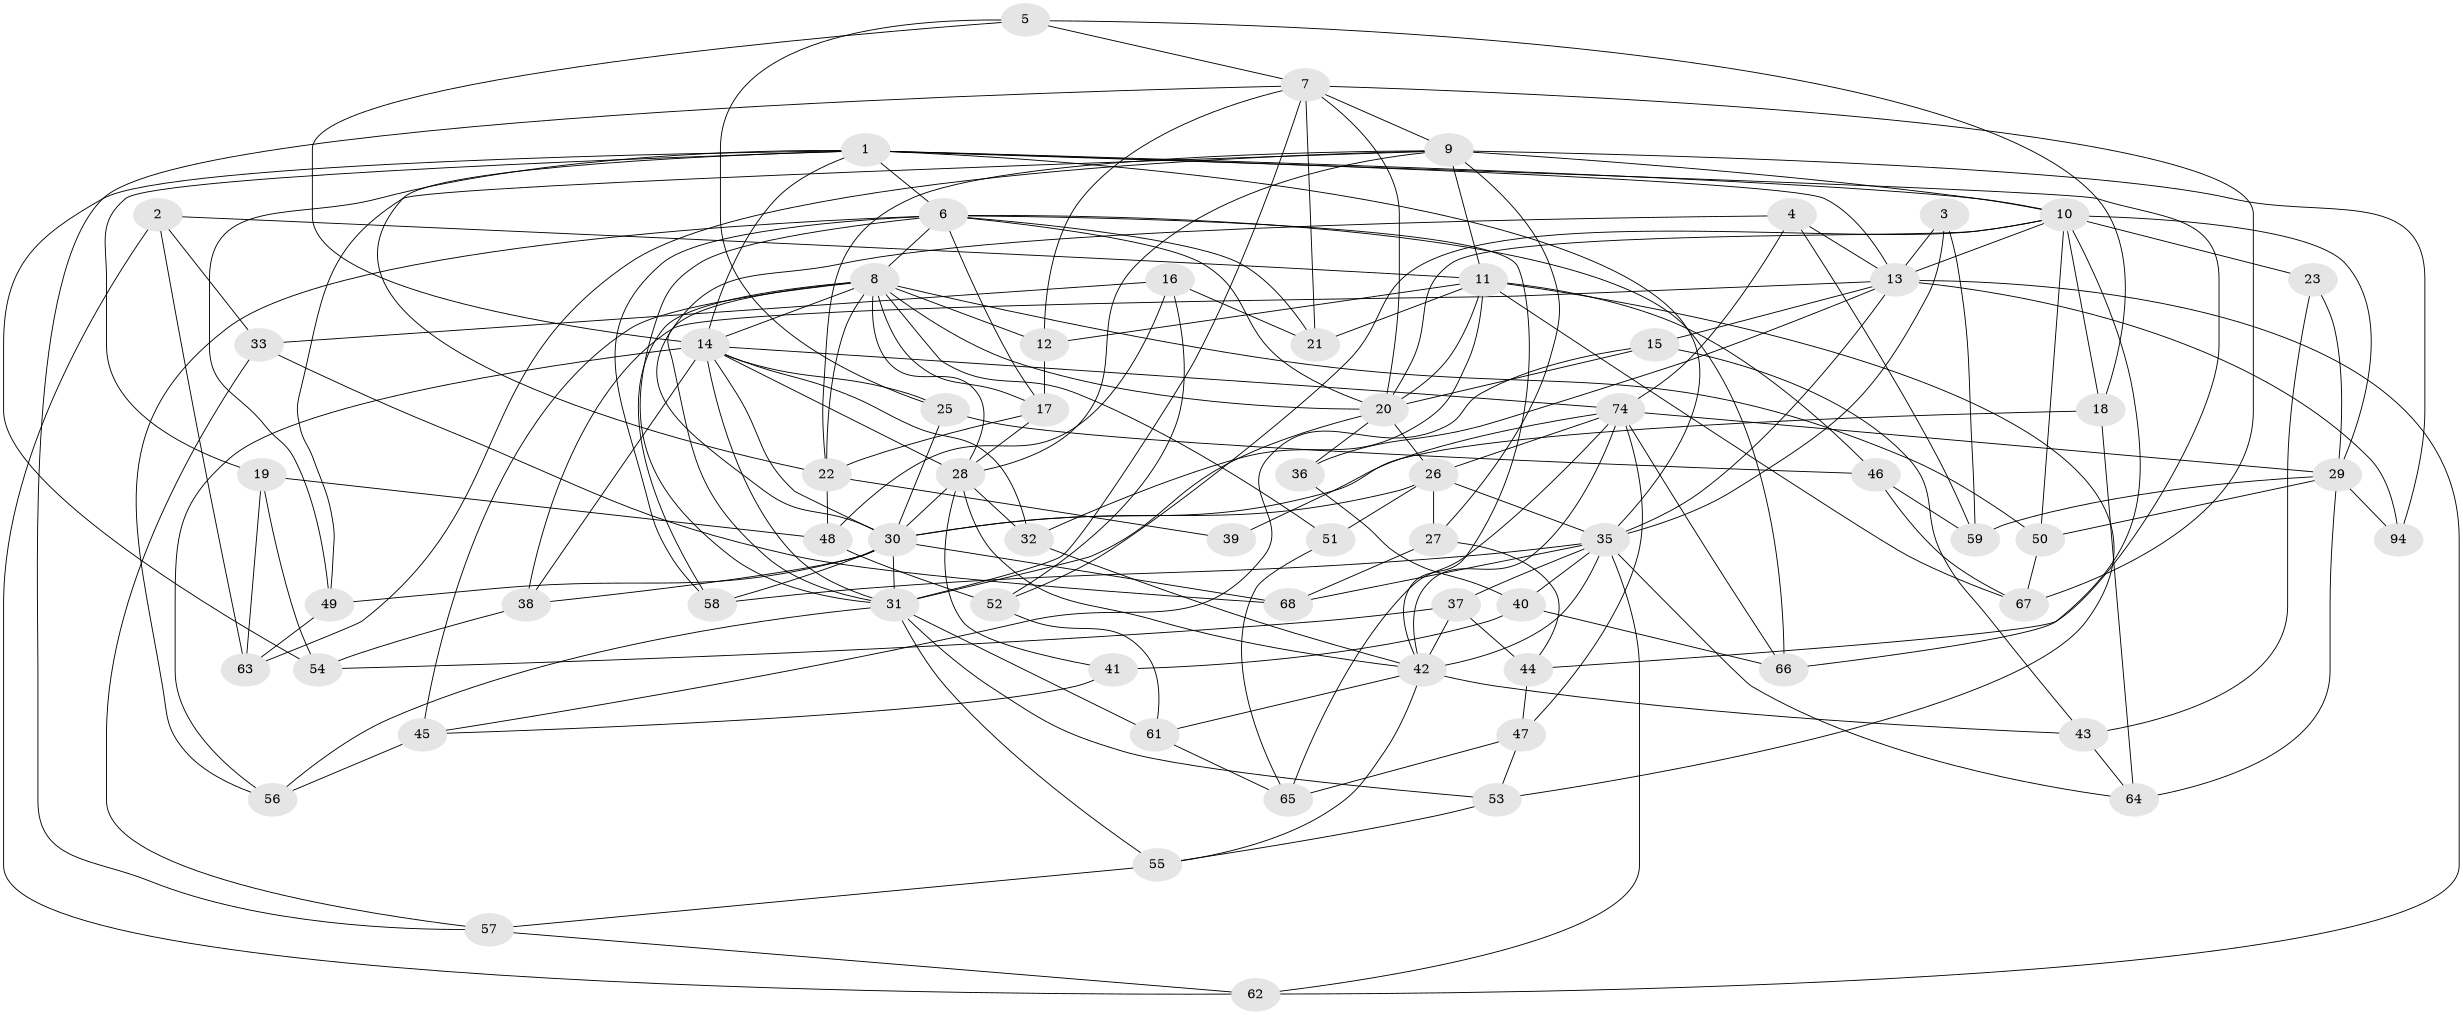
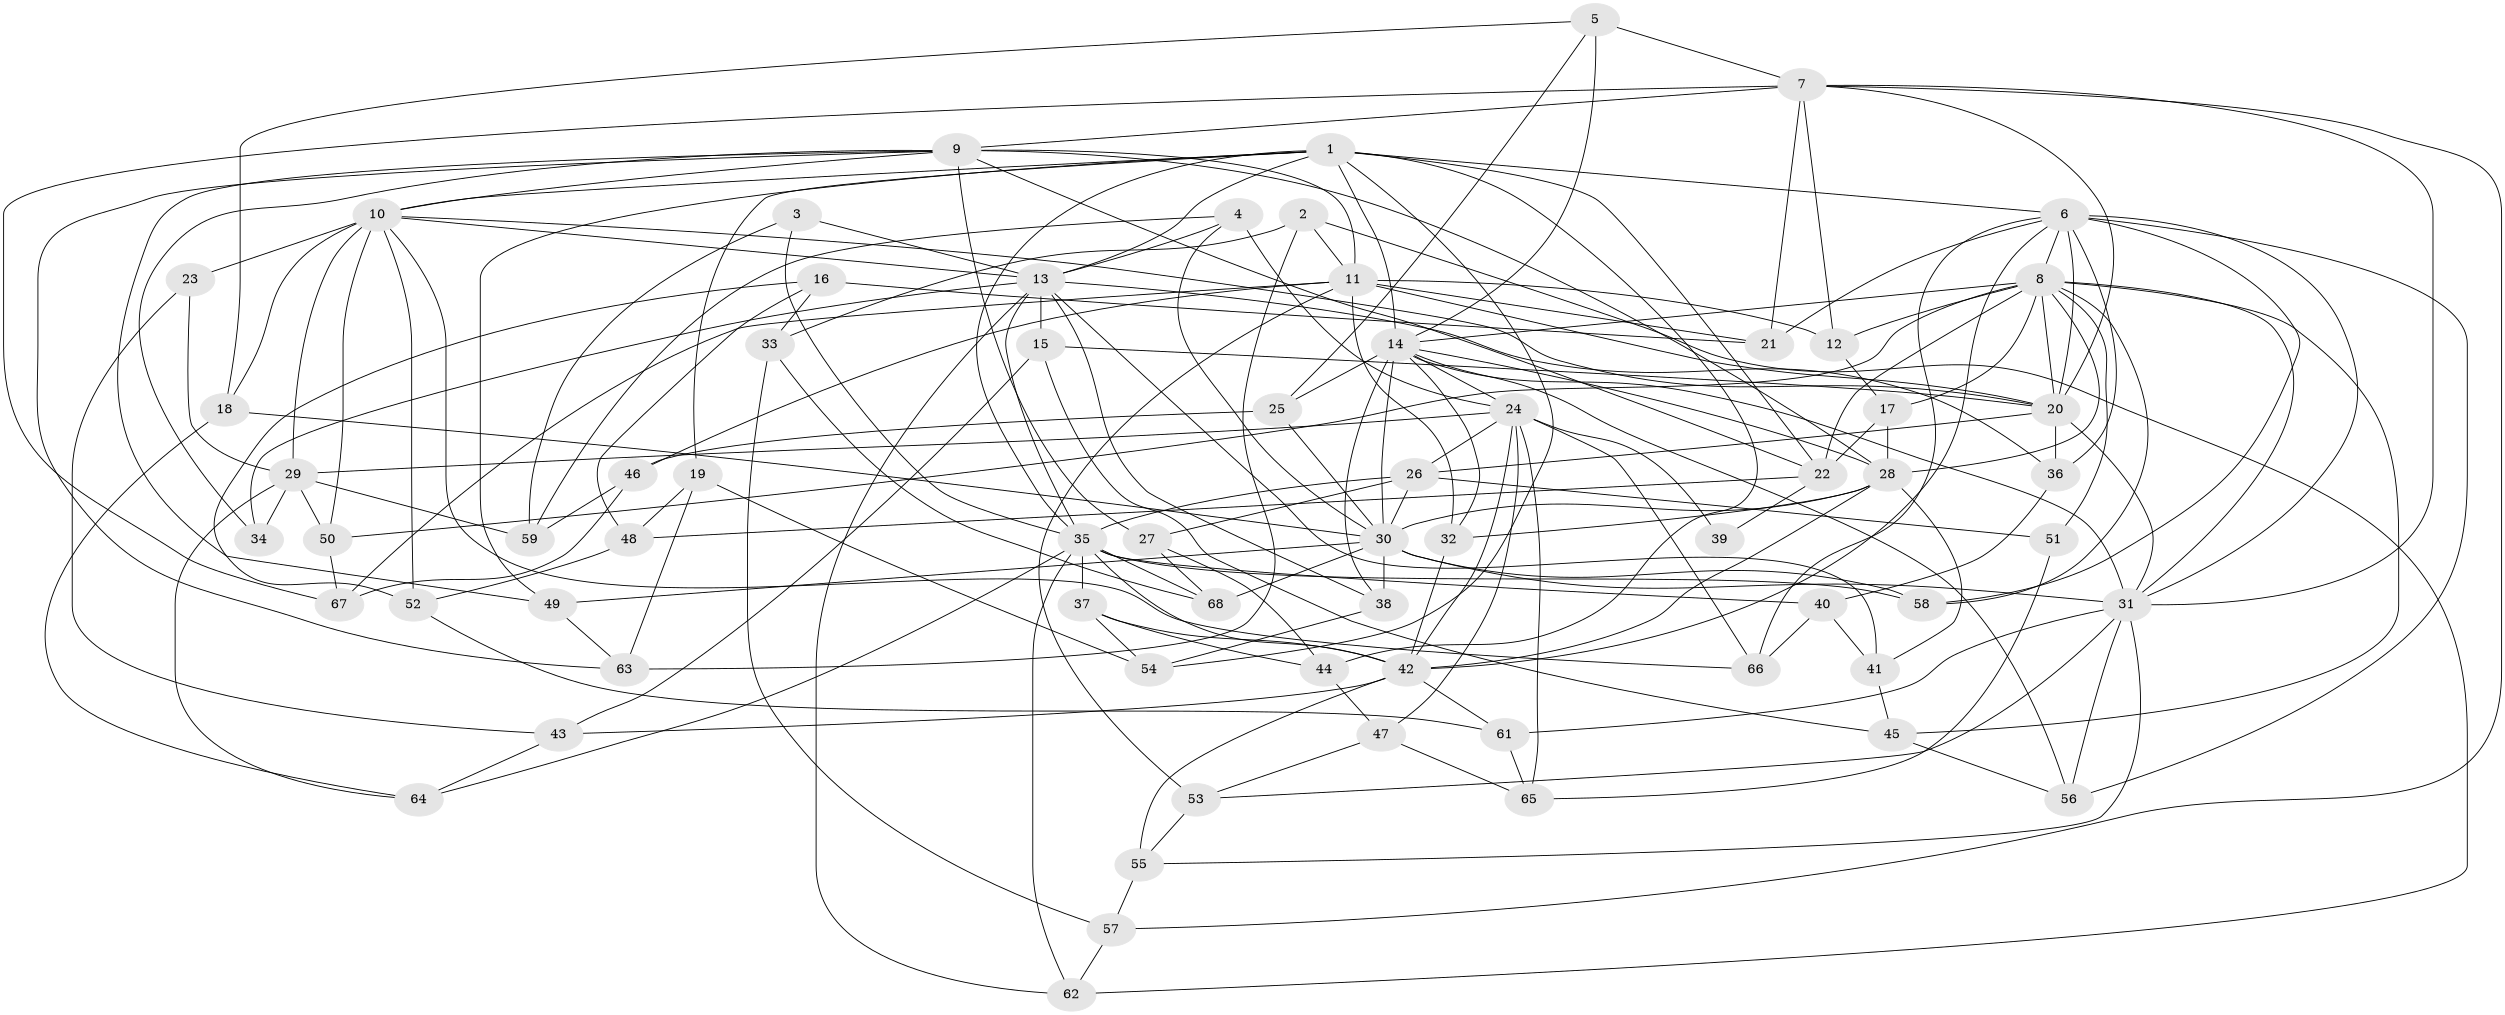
edge "6" -- "17": now "6" -- "36"
node "74": label "74" -> "24"
node "94": label "94" -> "34"
edge "13" -- "41": added
